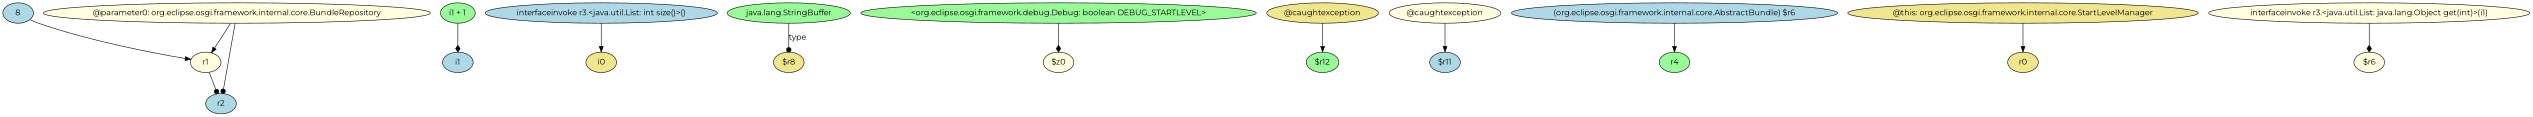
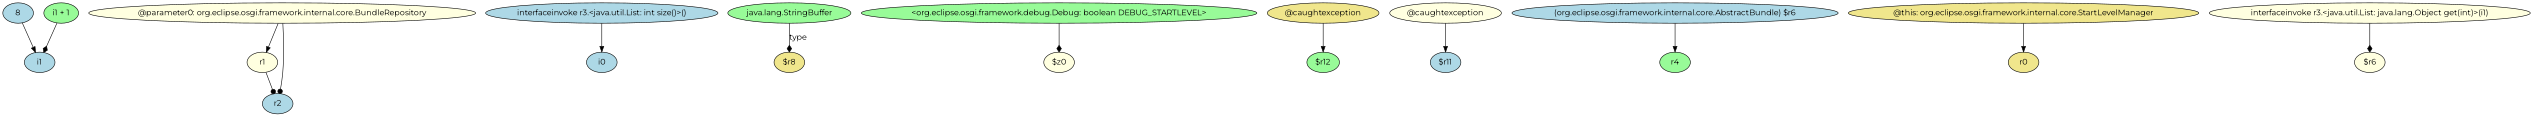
edge "java.lang.StringBuffer" -> "$r8": arrowhead dot -> diamond
edge "8" -> "r1": now "8" -> "i1"
node "i0": fillcolor khaki -> lightblue
